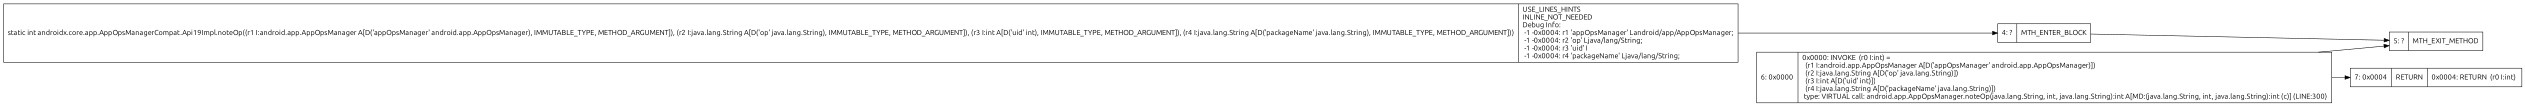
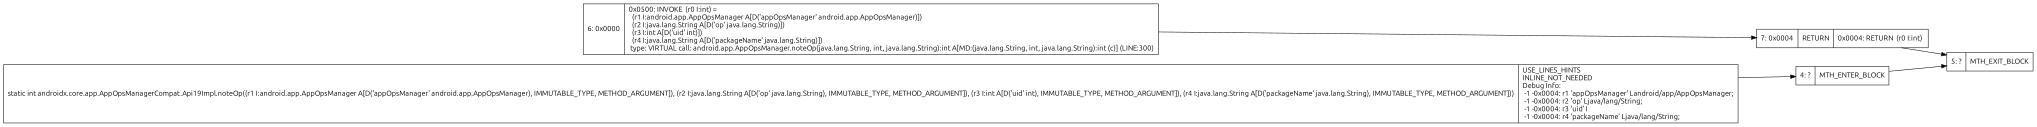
node "5: ?": text "MTH_EXIT_METHOD" -> "MTH_EXIT_BLOCK"
edge "6: 0x0000" -> "5: ?": now "7: 0x0004" -> "5: ?"
node "6: 0x0000": text "0x0000: INVOKE  (r0 I:int) =" -> "0x0500: INVOKE  (r0 I:int) ="
